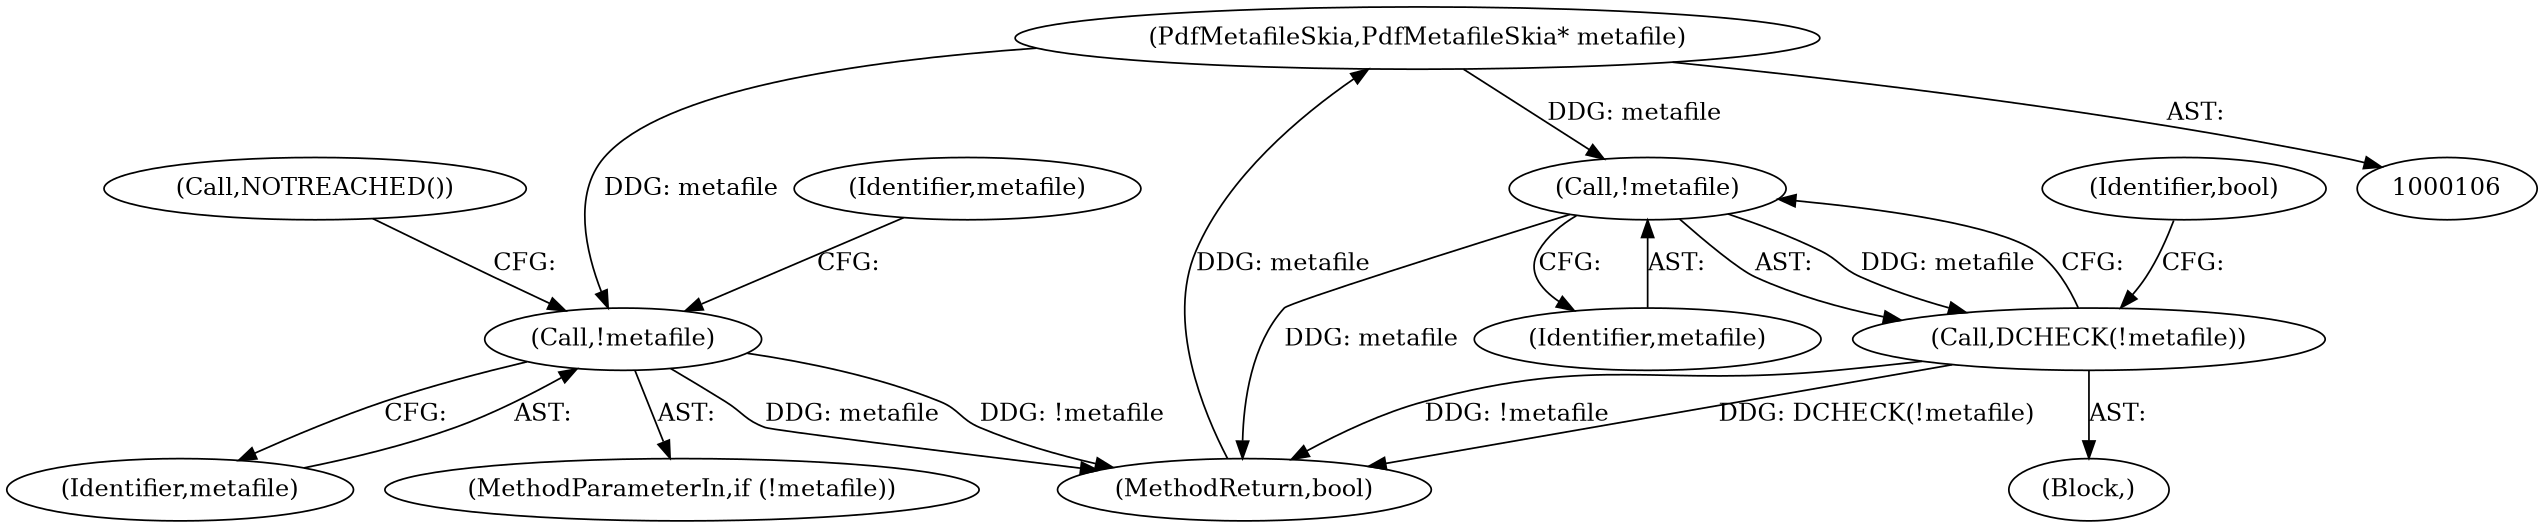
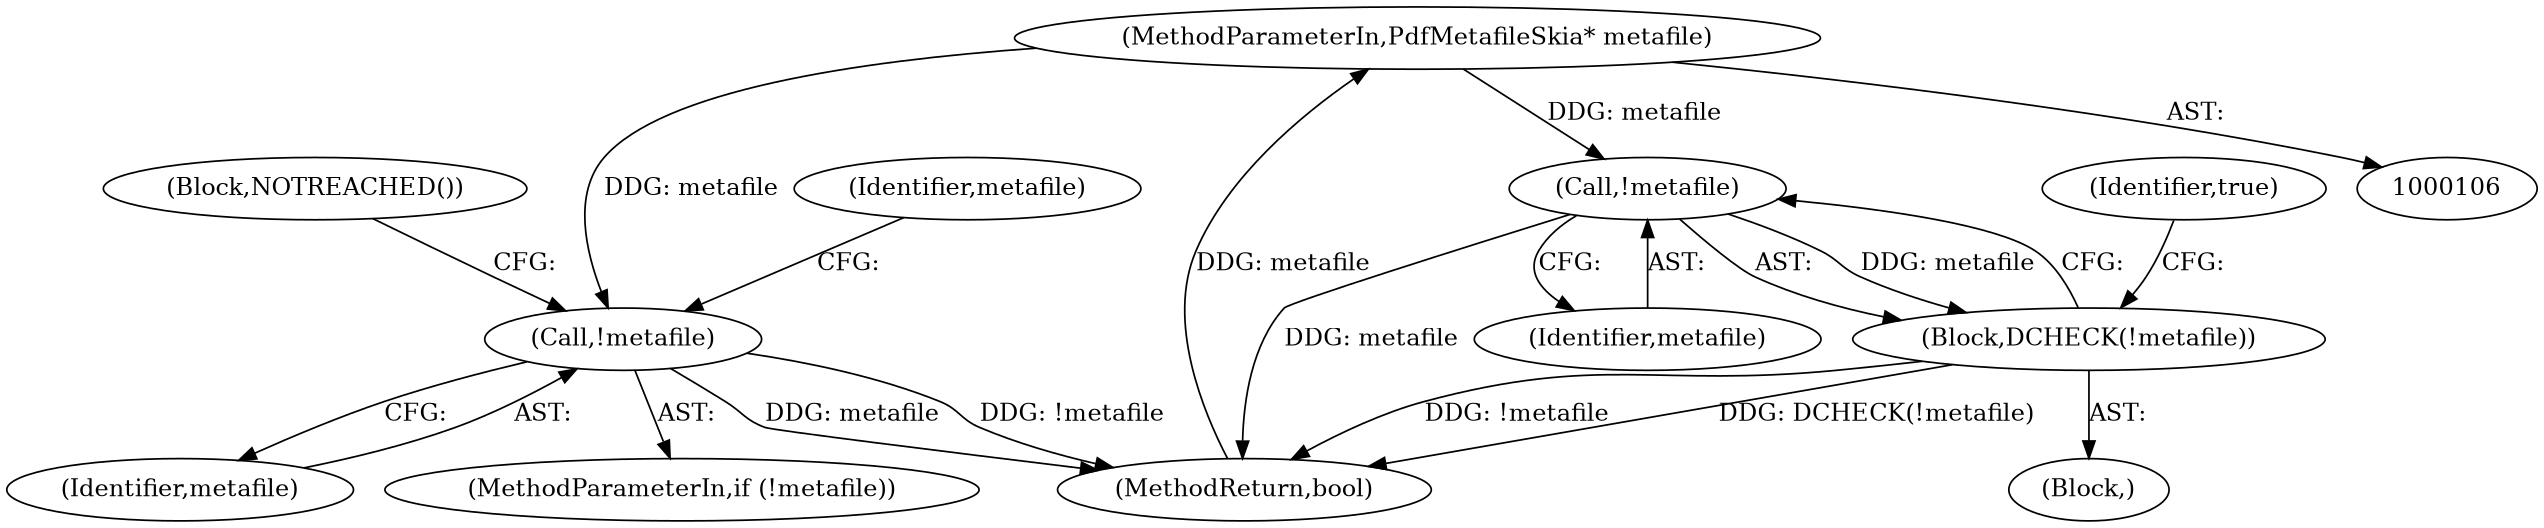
node "(PdfMetafileSkia,PdfMetafileSkia* metafile)": label "(PdfMetafileSkia,PdfMetafileSkia* metafile)" -> "(MethodParameterIn,PdfMetafileSkia* metafile)"
node "(Call,NOTREACHED())": label "(Call,NOTREACHED())" -> "(Block,NOTREACHED())"
node "(Identifier,bool)": label "(Identifier,bool)" -> "(Identifier,true)"
node "(Call,DCHECK(!metafile))": label "(Call,DCHECK(!metafile))" -> "(Block,DCHECK(!metafile))"
